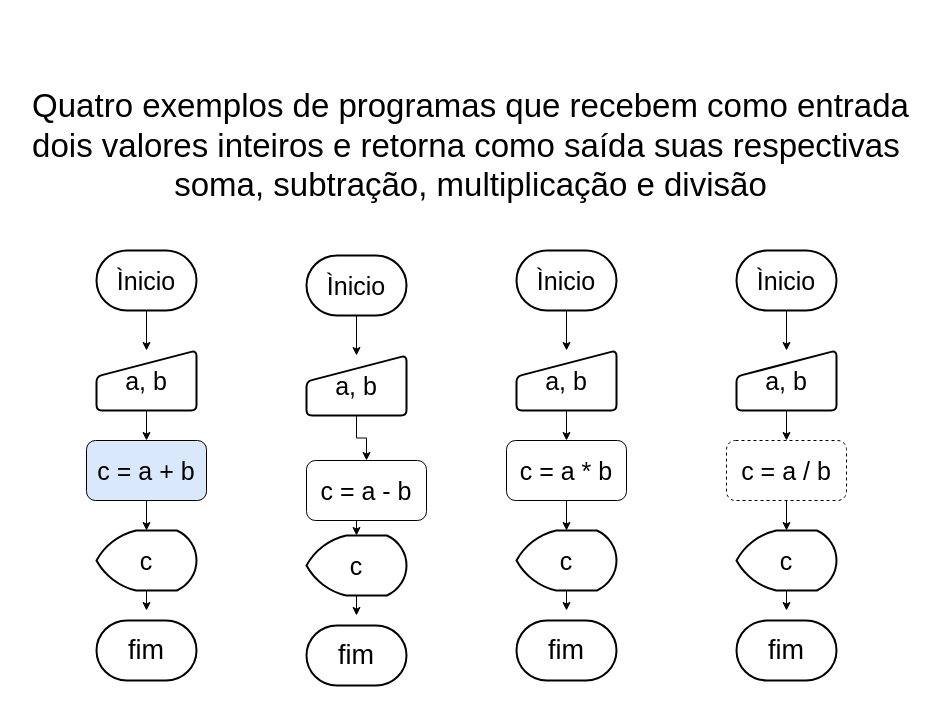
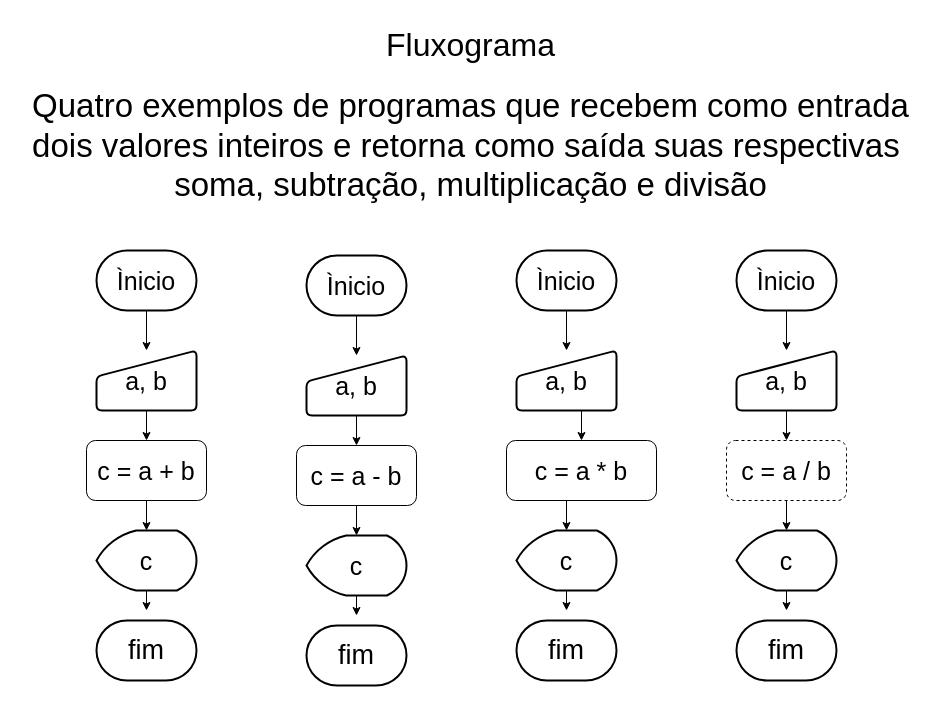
node "Fluxograma": added
node "c = a + b": fillcolor #dae8fc -> #ffffff
node "c = a * b": size 120x60 -> 150x60
node "c = a - b": moved (367, 491) -> (357, 476)
